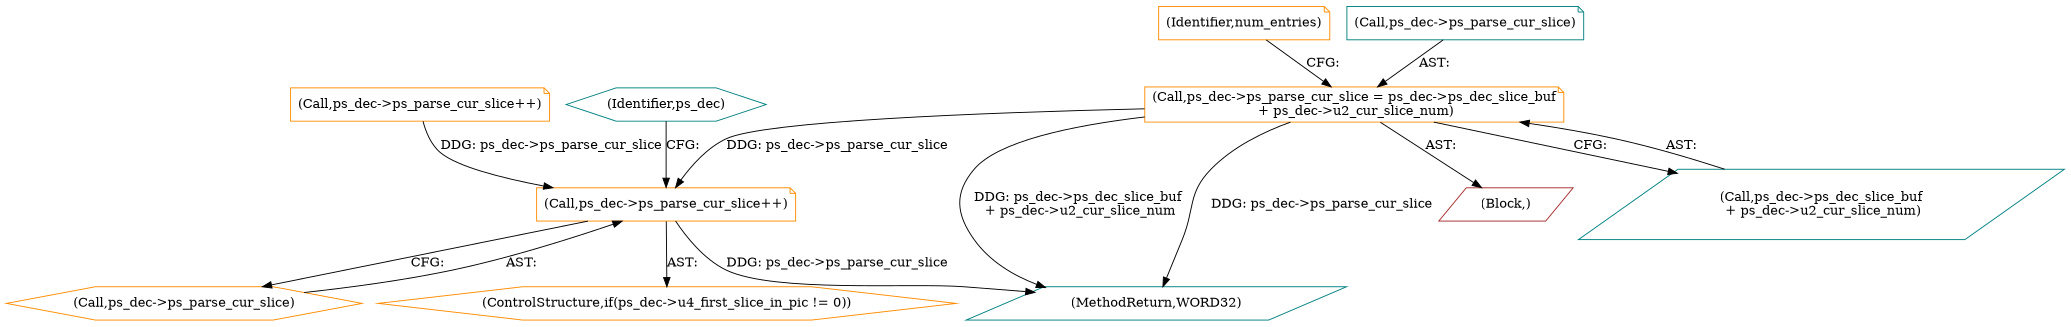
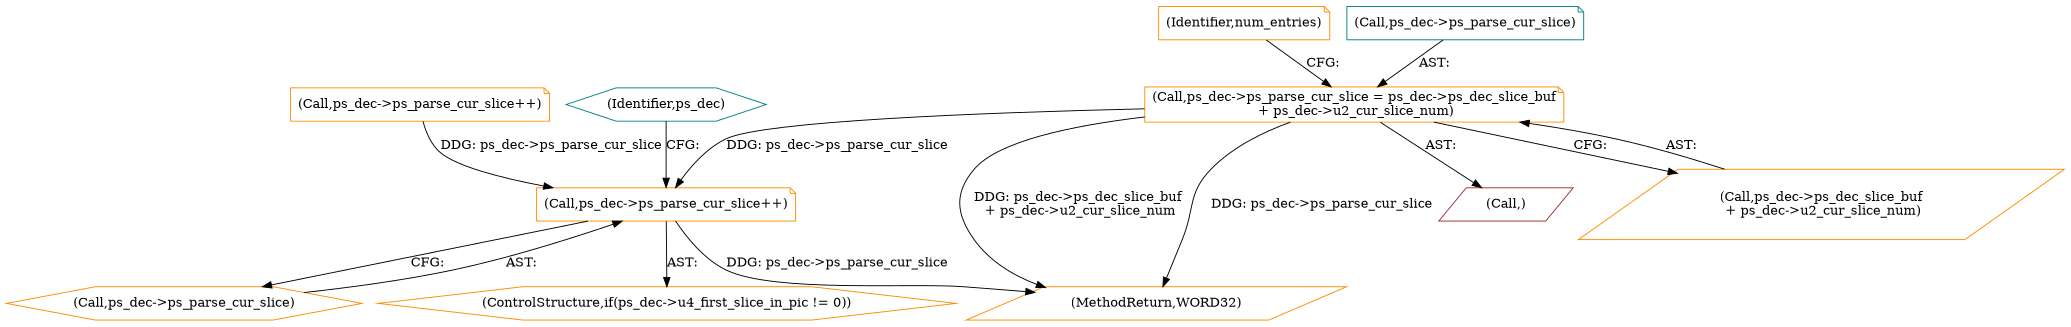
node "(Block,)": label "(Block,)" -> "(Call,)"
node "(Call,ps_dec->ps_dec_slice_buf + ps_dec->u2_cur_slice_num)": color teal -> darkorange
node "(MethodReturn,WORD32)": color teal -> darkorange
